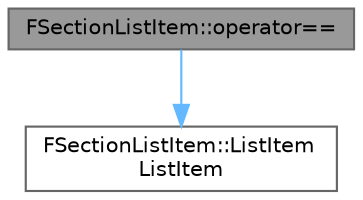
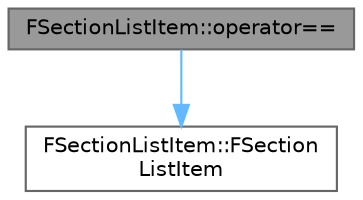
node "FSectionListItem::ListItem ListItem": label "FSectionListItem::ListItem ListItem" -> "FSectionListItem::FSection ListItem"
